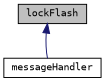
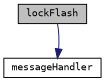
edge "messageHandler" -> "lockFlash": reversed
